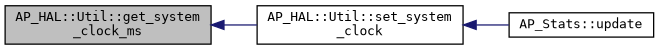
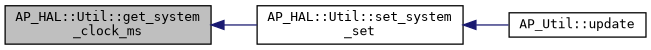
node "AP_HAL::Util::set_system _clock": label "AP_HAL::Util::set_system _clock" -> "AP_HAL::Util::set_system _set"
node "AP_Stats::update": label "AP_Stats::update" -> "AP_Util::update"
